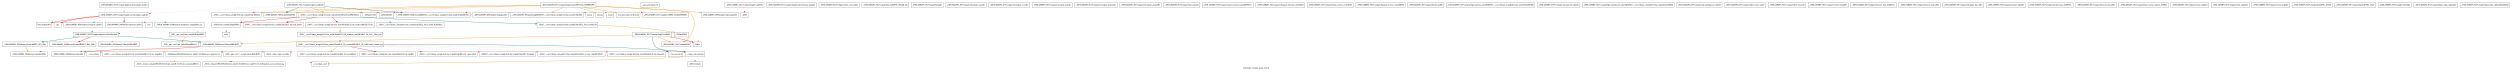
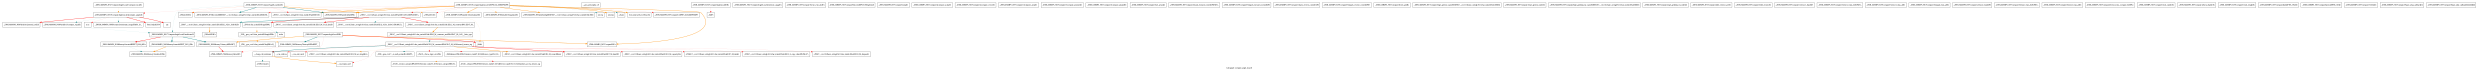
edge "_ZN9__gnu_cxx11char_traitsIcE6lengthEPKc" -> "_ZN9__gnu_cxx11char_traitsIcE2eqERKcS3_": style bold -> dotted
edge "_ZN9LAMMPS_NS17ComputeAngleLocalD2Ev" -> "__cxa_end_catch": now "_ZN9LAMMPS_NS17ComputeAngleLocalD2Ev" -> "_ZN9LAMMPS_NS6Memory7destroyIdEEvRPPT_"
